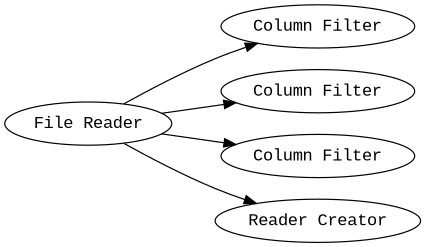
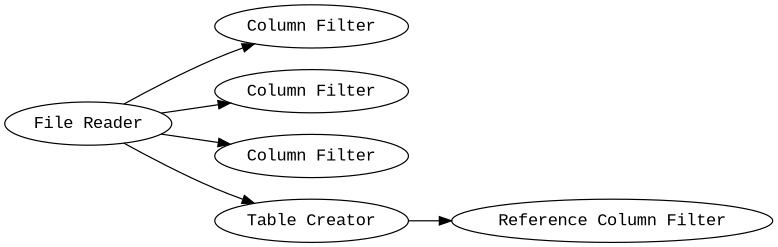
node "Reader Creator": label "Reader Creator" -> "Table Creator"
node "Reference Column Filter": added
